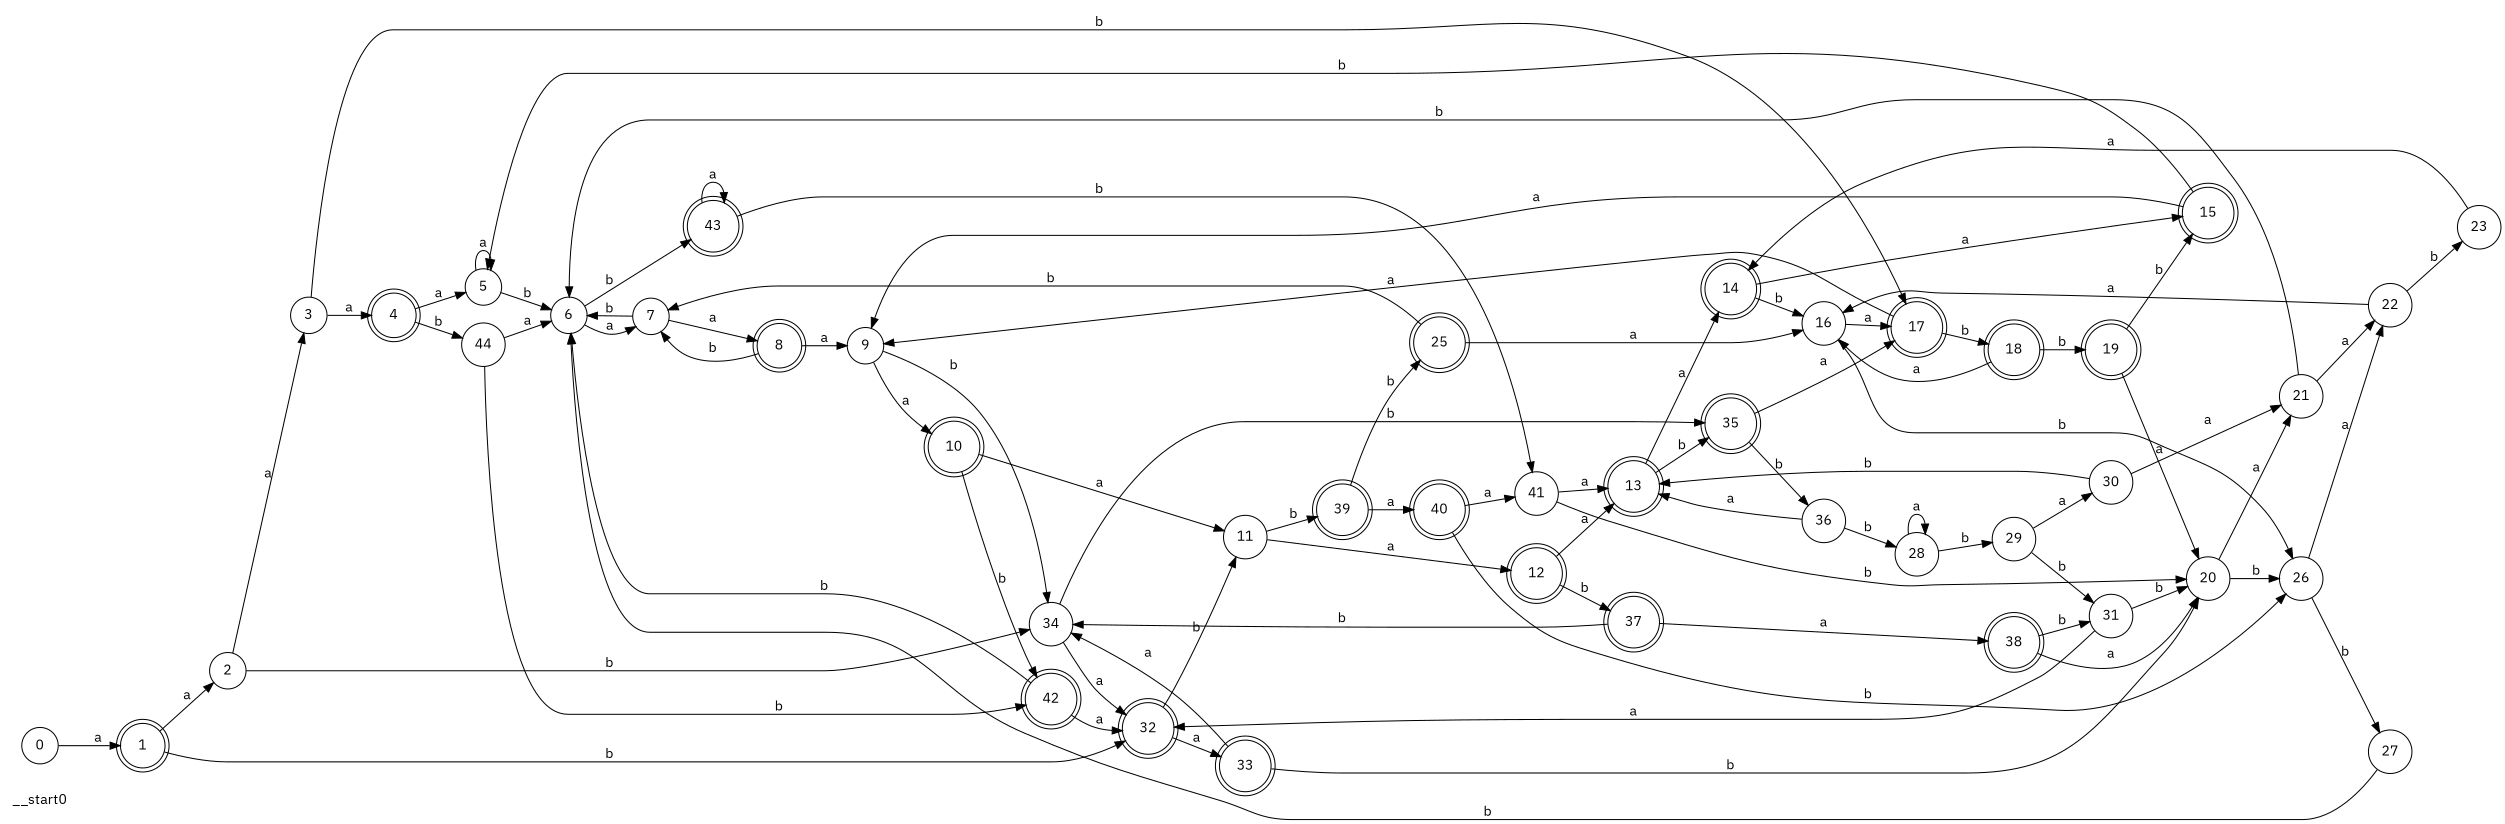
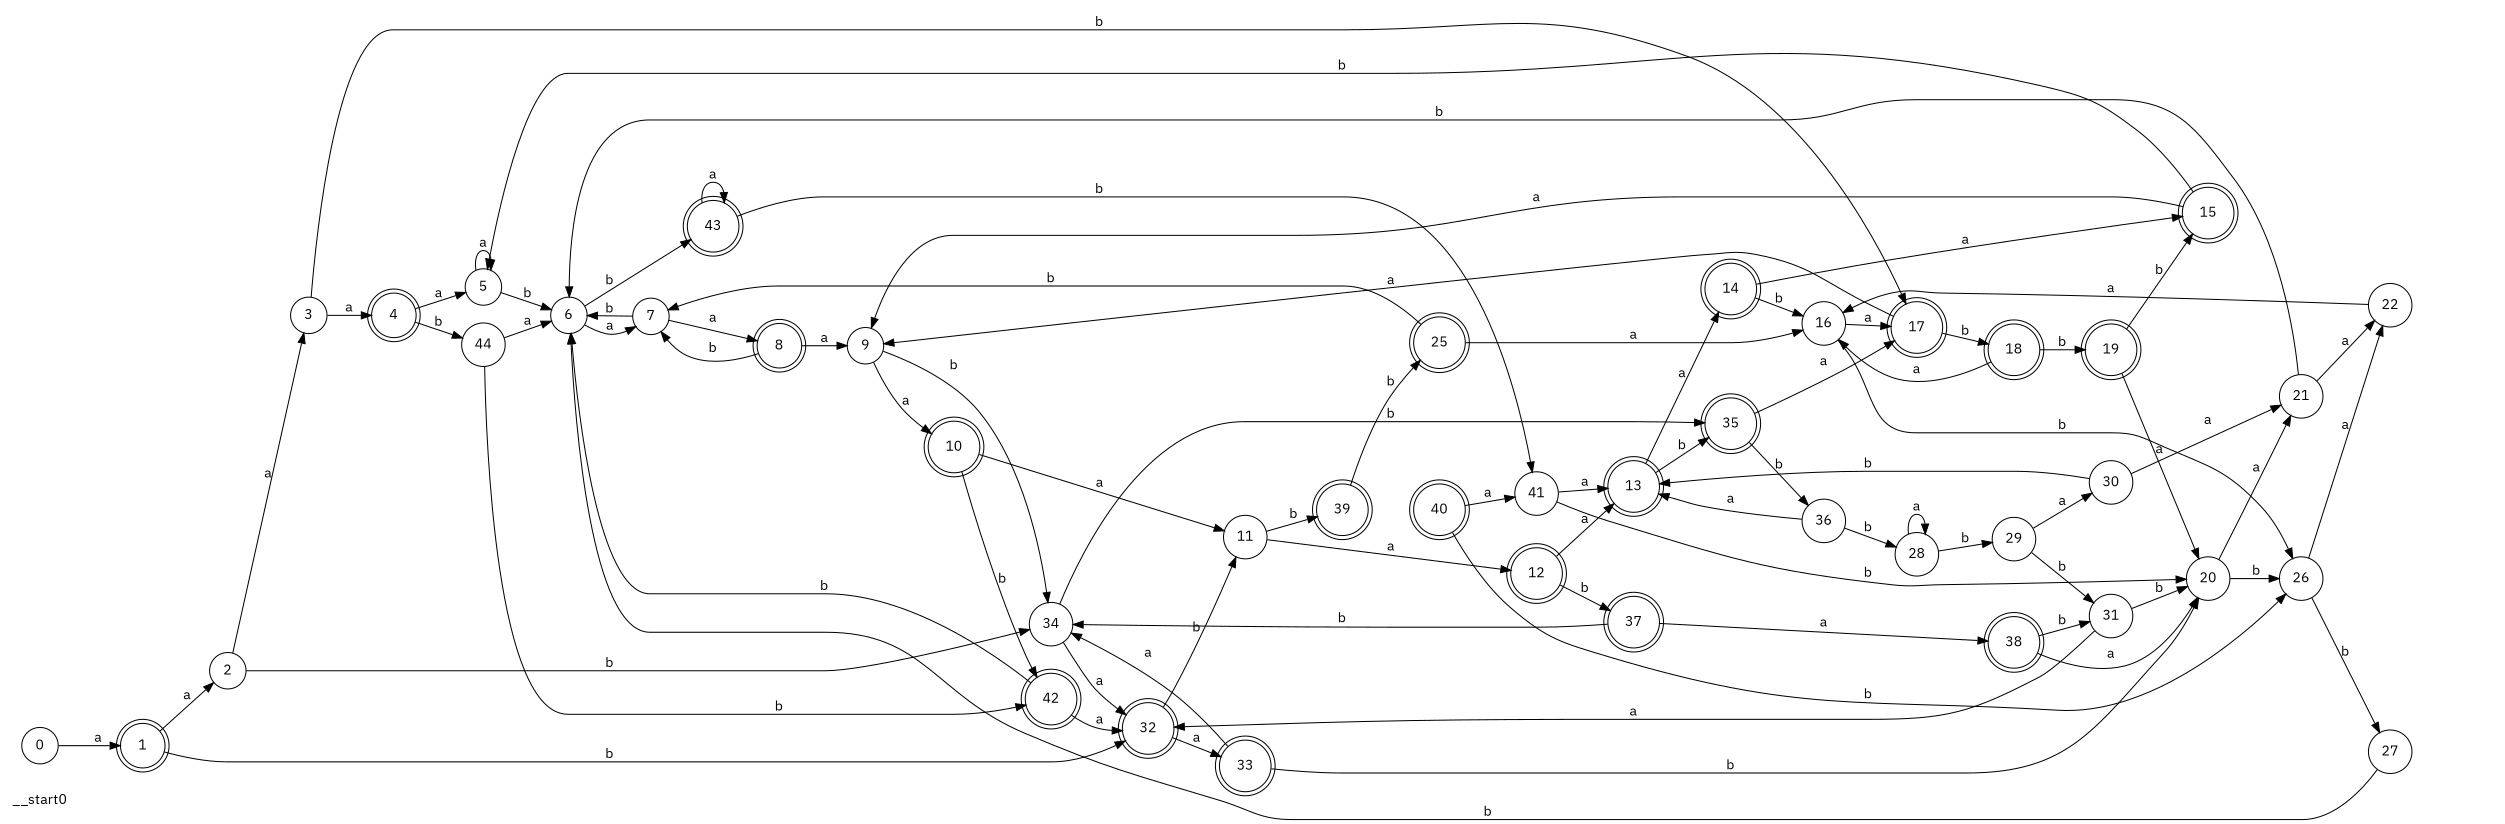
node "23": removed
edge "39" -> "40": removed, label "a"
